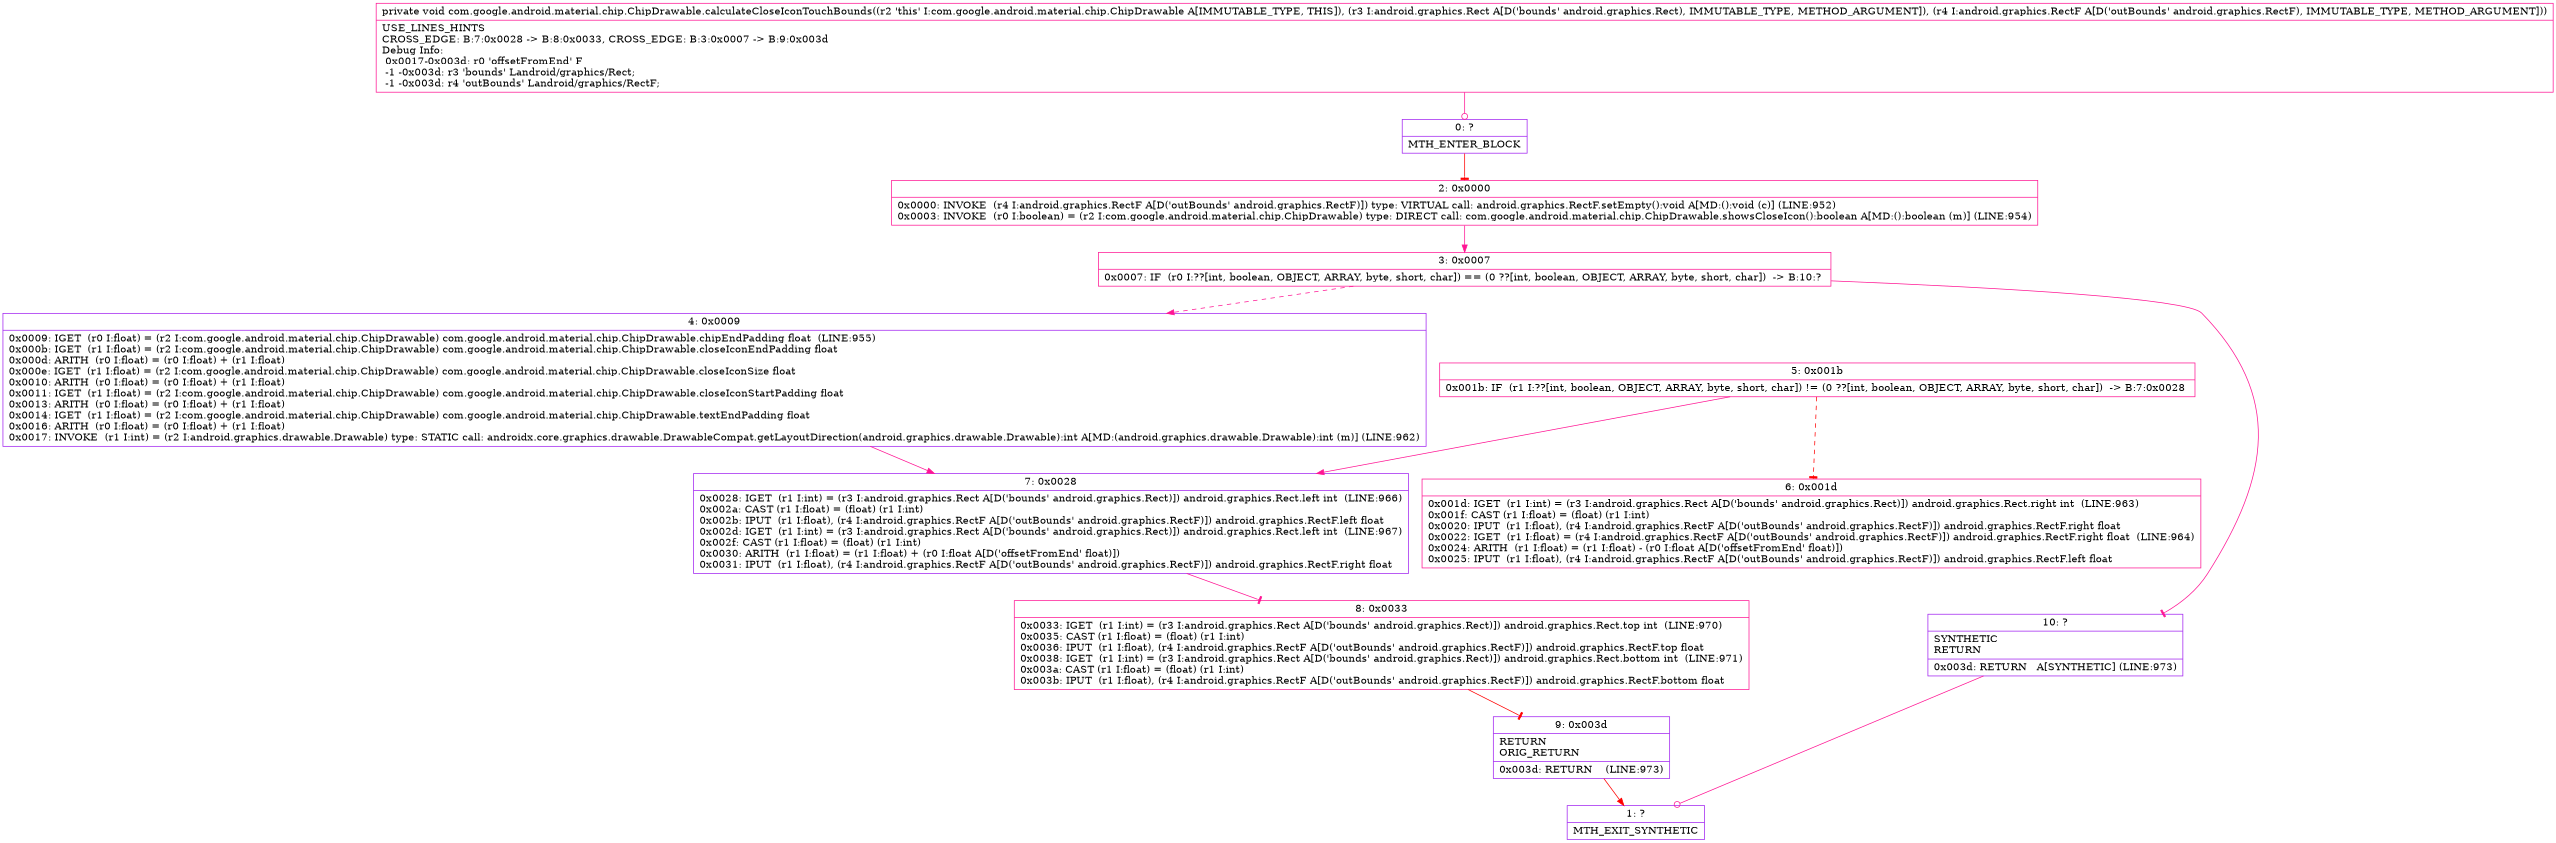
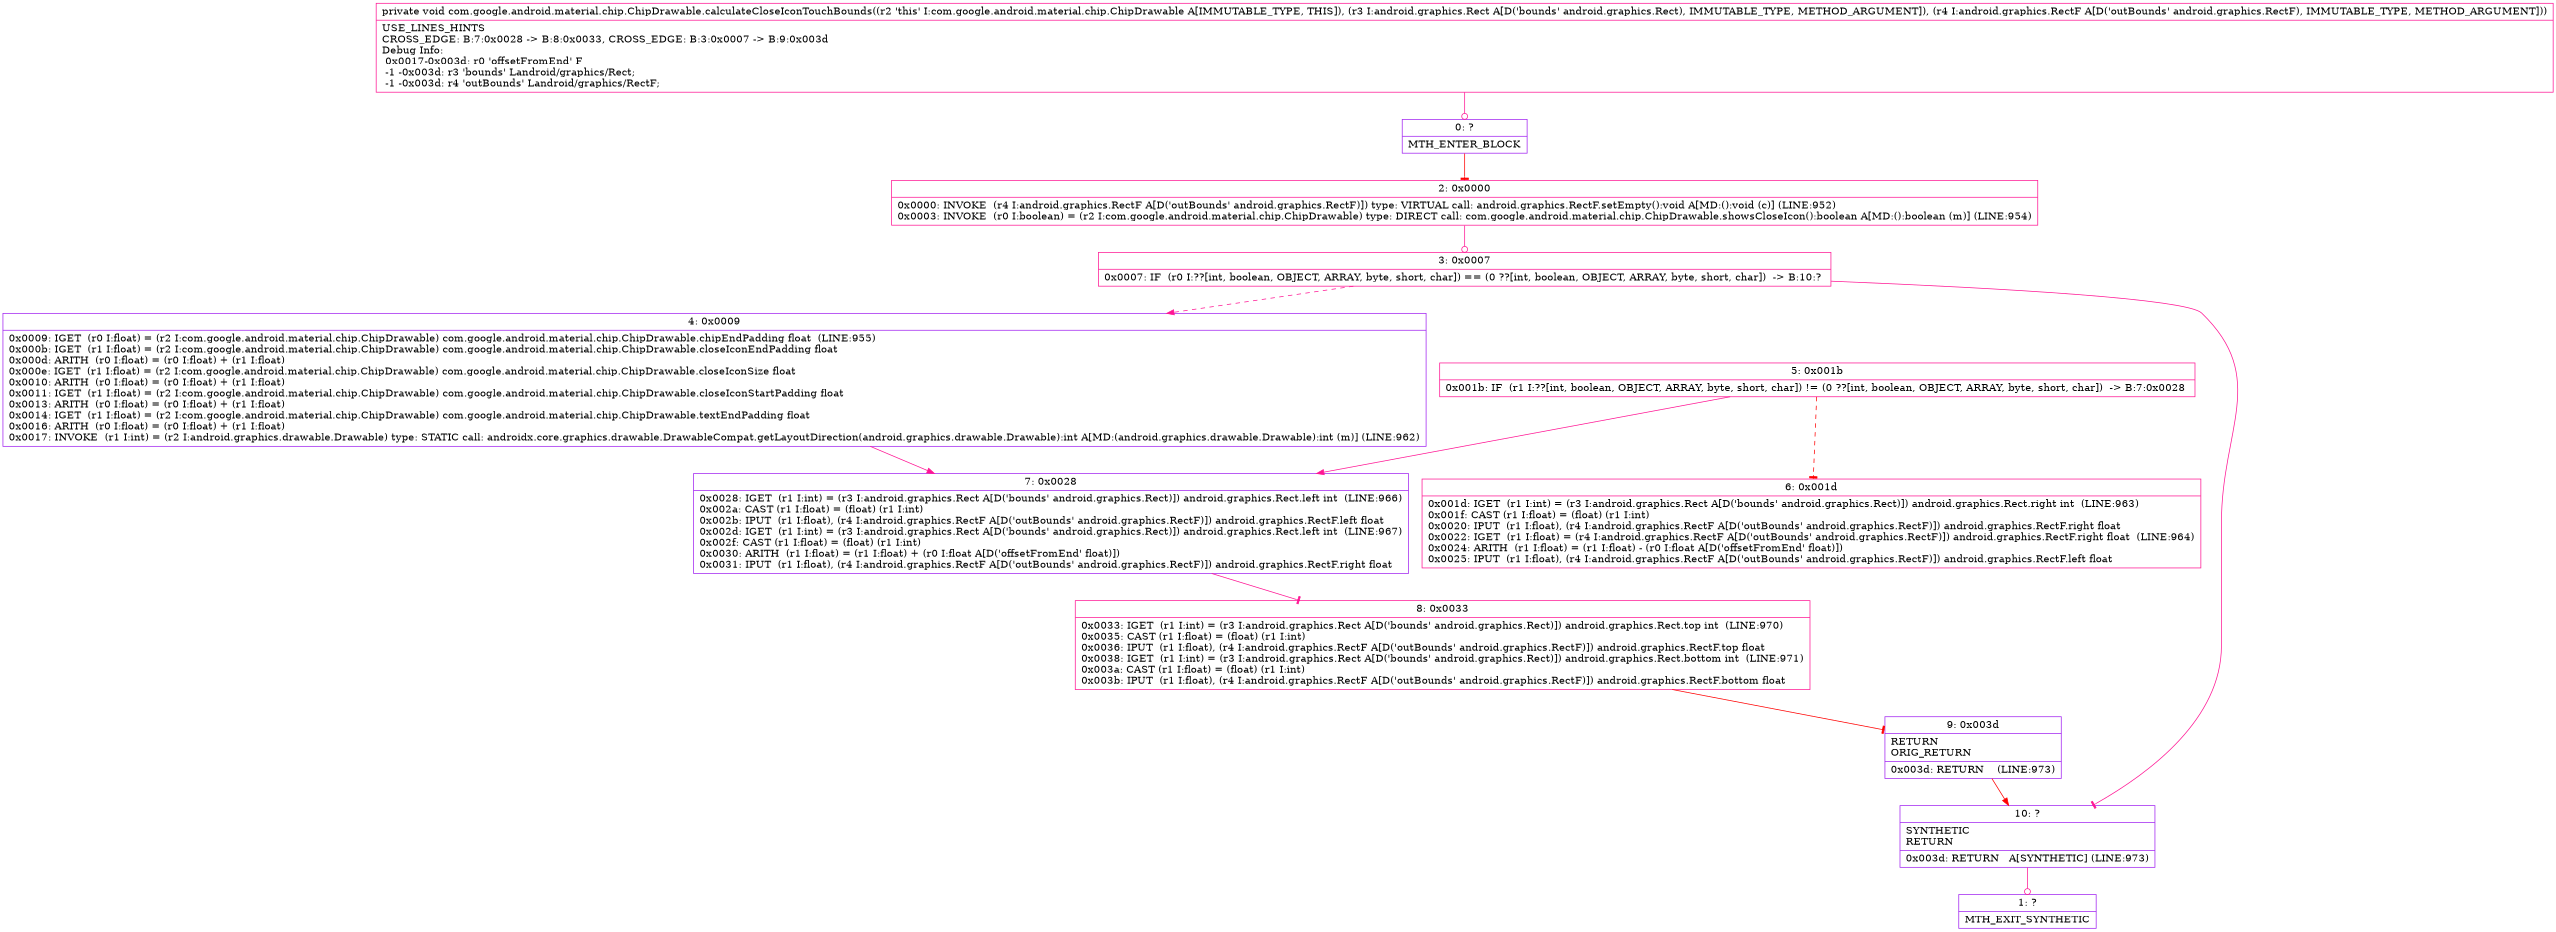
edge "2: 0x0000" -> "3: 0x0007": arrowhead normal -> odot
edge "9: 0x003d" -> "1: ?": now "9: 0x003d" -> "10: ?"
